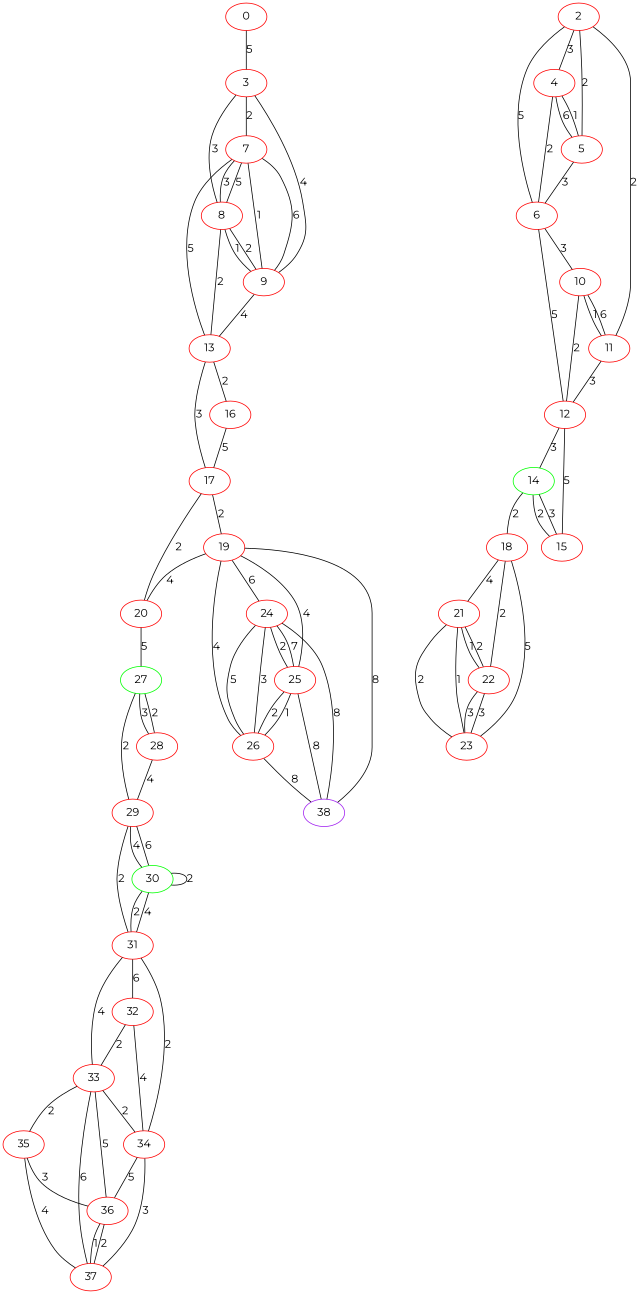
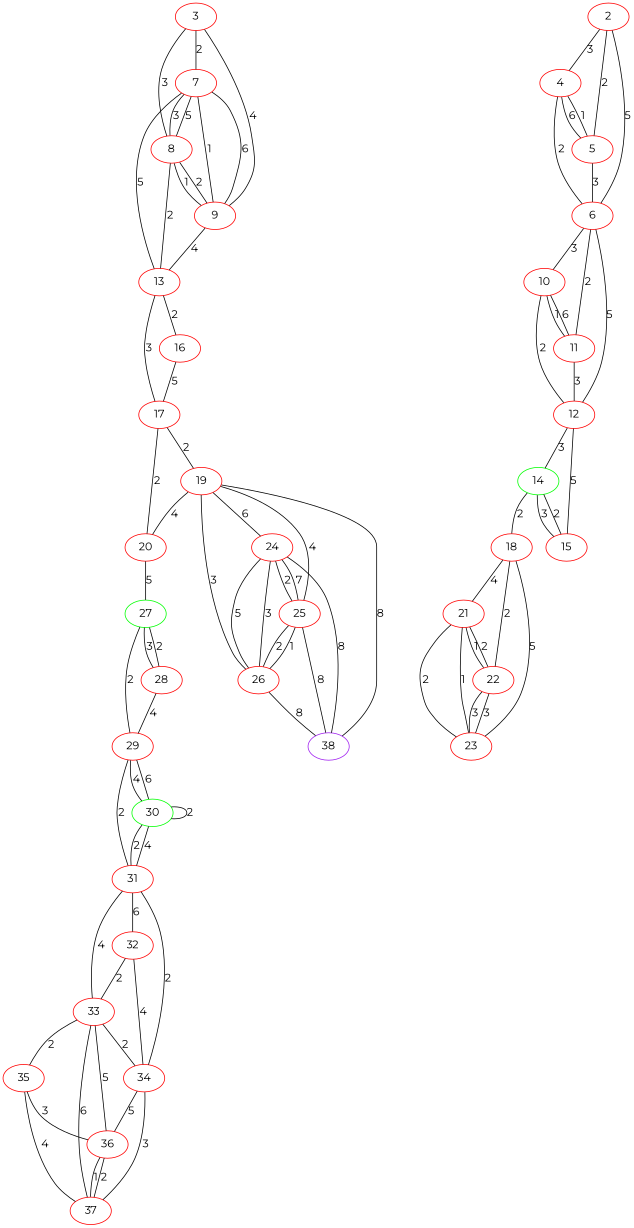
node "0": removed
edge "2" -- "11": now "6" -- "11"
edge "19" -- "26": label "4" -> "3"
